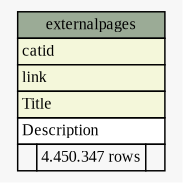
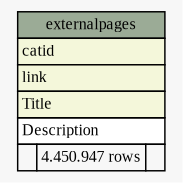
node "externalpages": text "4.450.347 rows" -> "4.450.947 rows"
